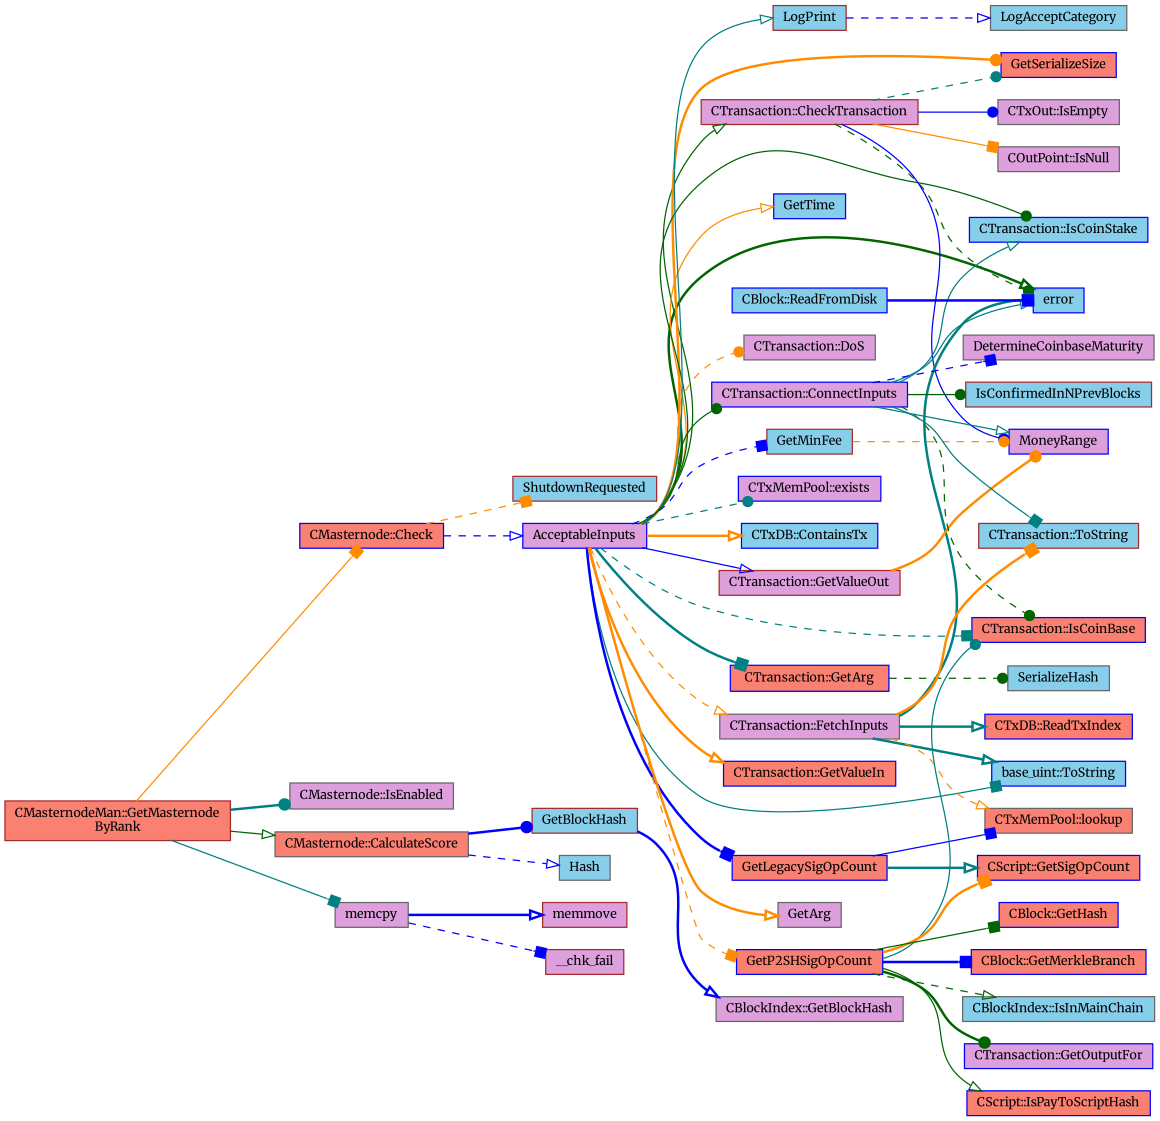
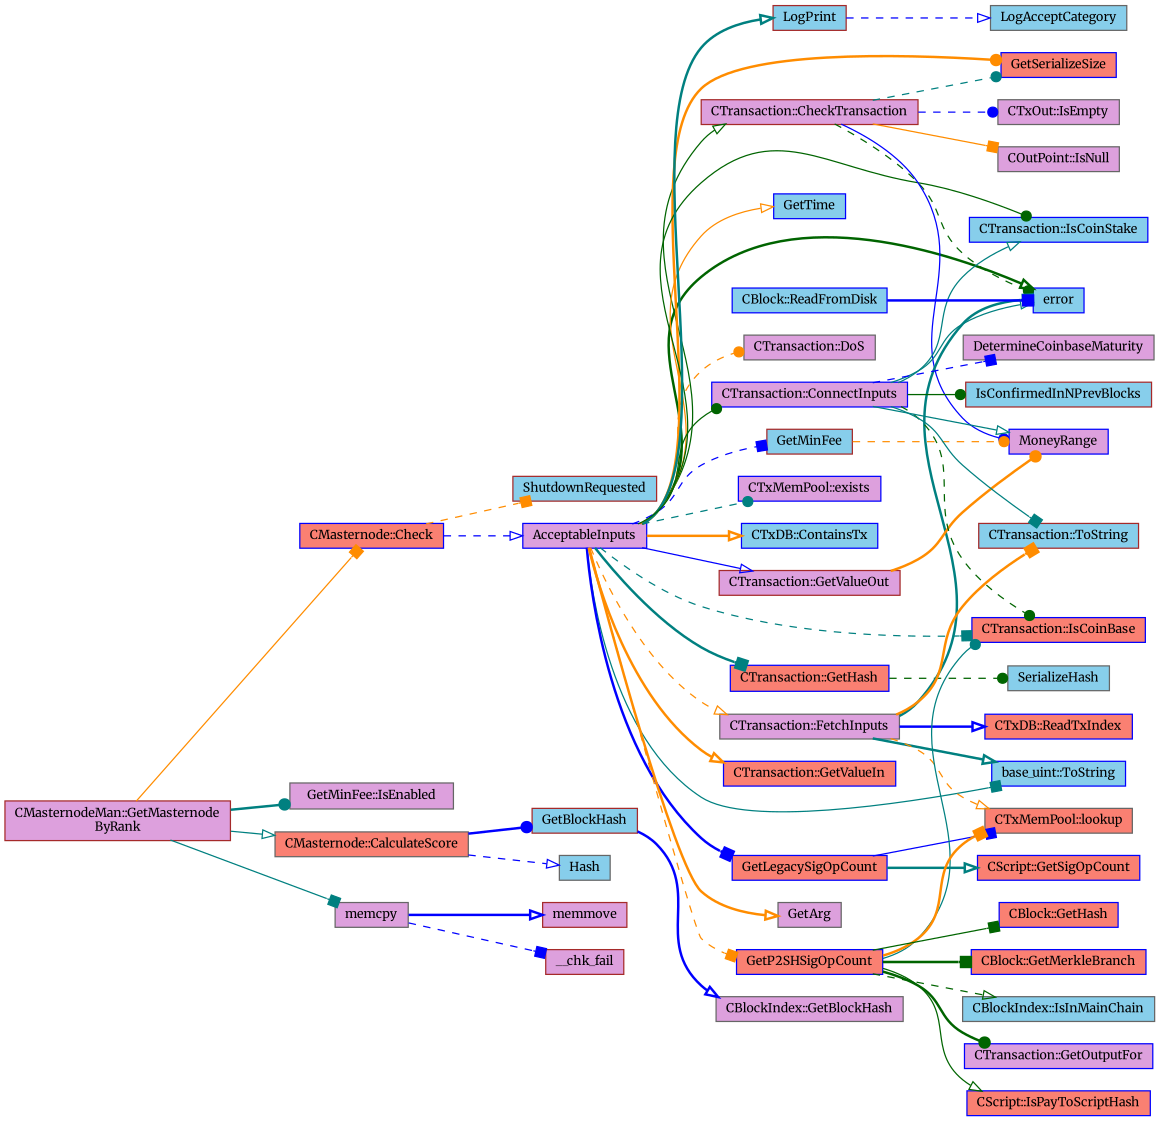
edge "CTransaction::CheckTransaction" -> "CTxOut::IsEmpty": style solid -> dashed
edge "AcceptableInputs" -> "LogPrint": style solid -> bold
node "CTransaction::GetArg": label "CTransaction::GetArg" -> "CTransaction::GetHash"
edge "CTransaction::FetchInputs" -> "CTxDB::ReadTxIndex": color teal -> blue
node "CMasternode::IsEnabled": label "CMasternode::IsEnabled" -> "GetMinFee::IsEnabled"
node "CMasternodeMan::GetMasternode ByRank": fillcolor salmon -> plum
edge "CMasternodeMan::GetMasternode ByRank" -> "CMasternode::CalculateScore": color darkgreen -> teal
edge "GetP2SHSigOpCount" -> "CScript::GetSigOpCount": now "GetP2SHSigOpCount" -> "CTxMemPool::lookup"
edge "GetP2SHSigOpCount" -> "CBlock::GetMerkleBranch": color blue -> darkgreen
